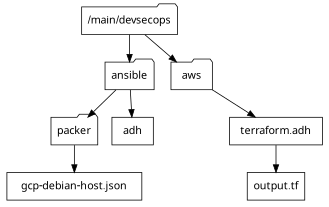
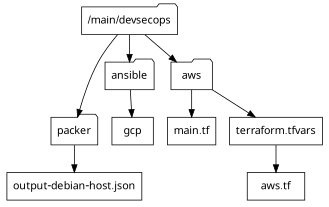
edge "ansible" -> "packer": now "/main/devsecops" -> "packer"
node "adh": label "adh" -> "gcp"
node "main.tf": added
node "terraform.adh": label "terraform.adh" -> "terraform.tfvars"
node "gcp-debian-host.json": label "gcp-debian-host.json" -> "output-debian-host.json"
node "output.tf": label "output.tf" -> "aws.tf"
